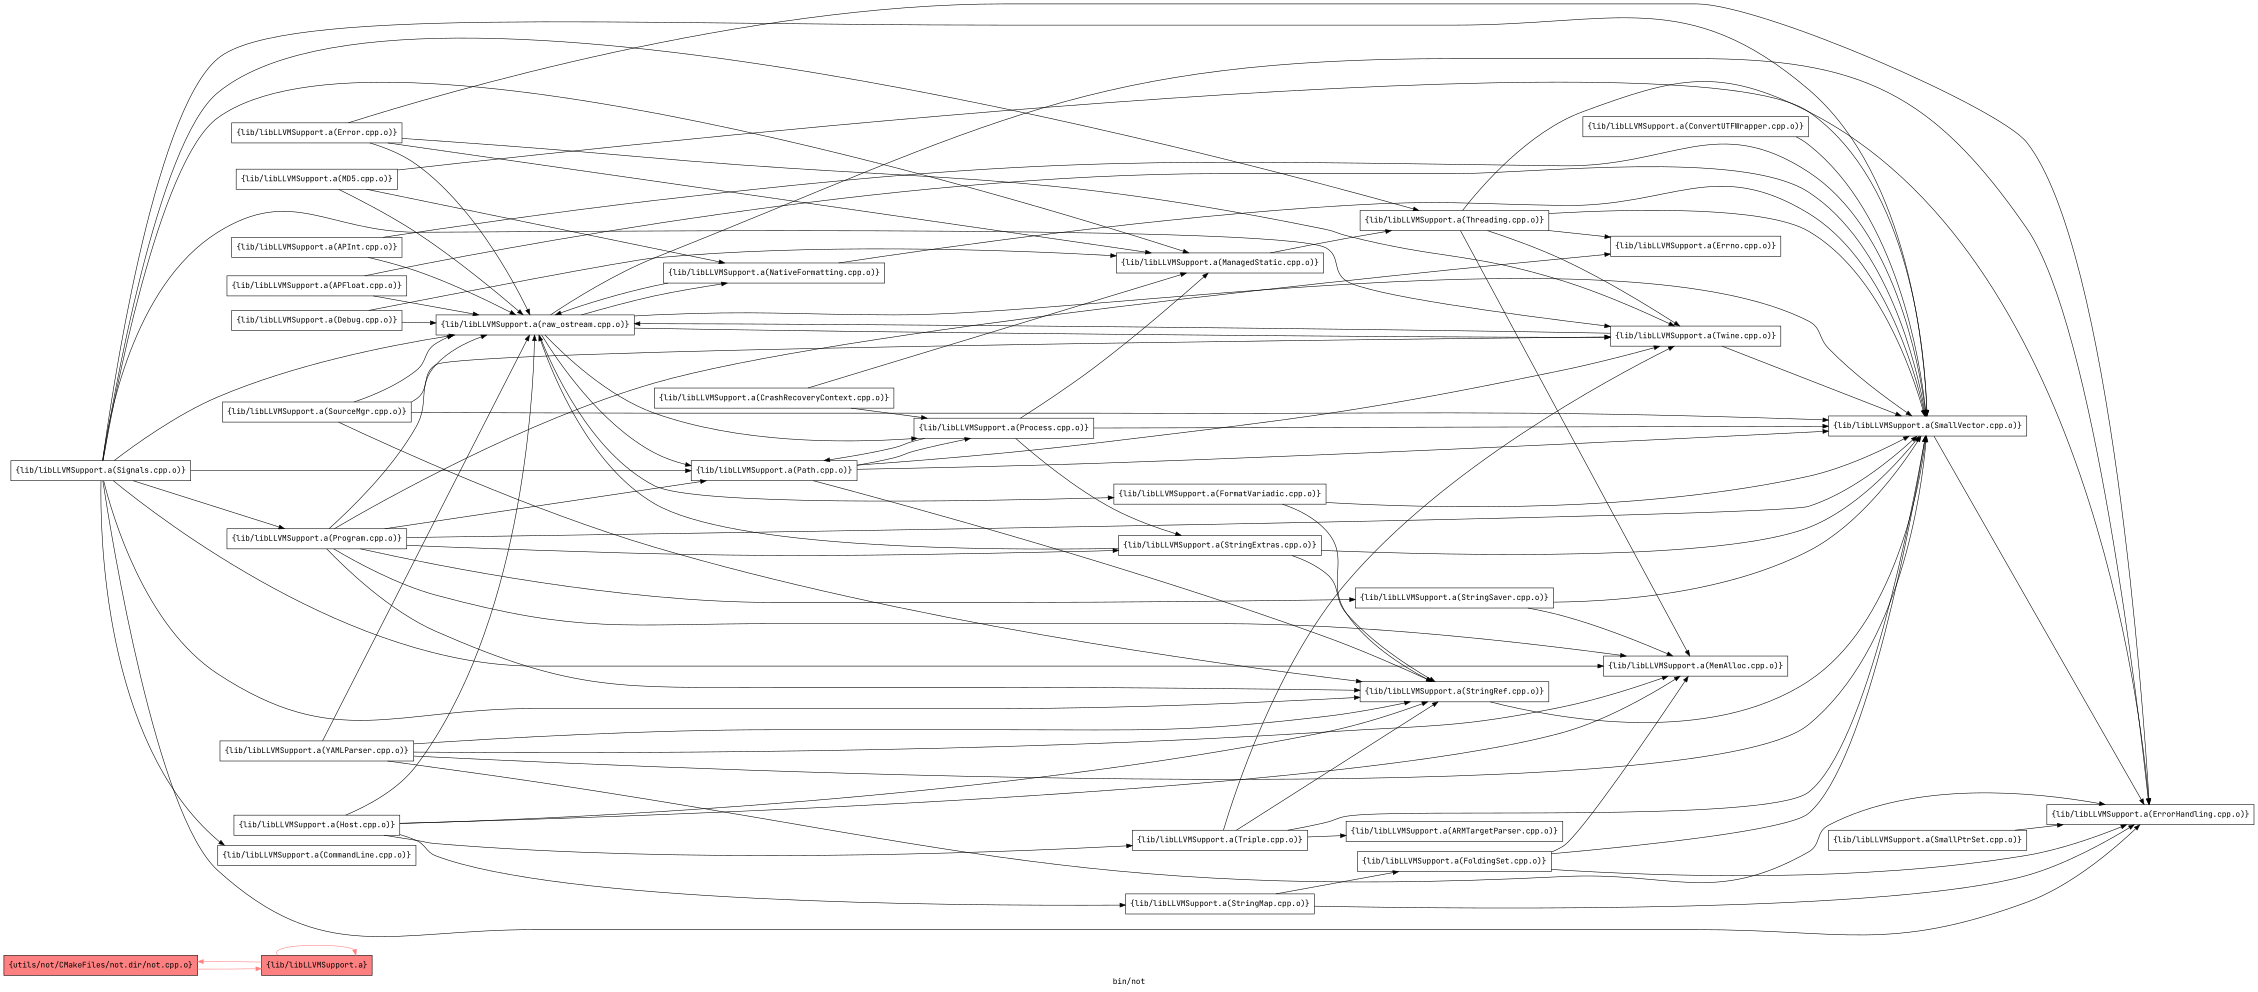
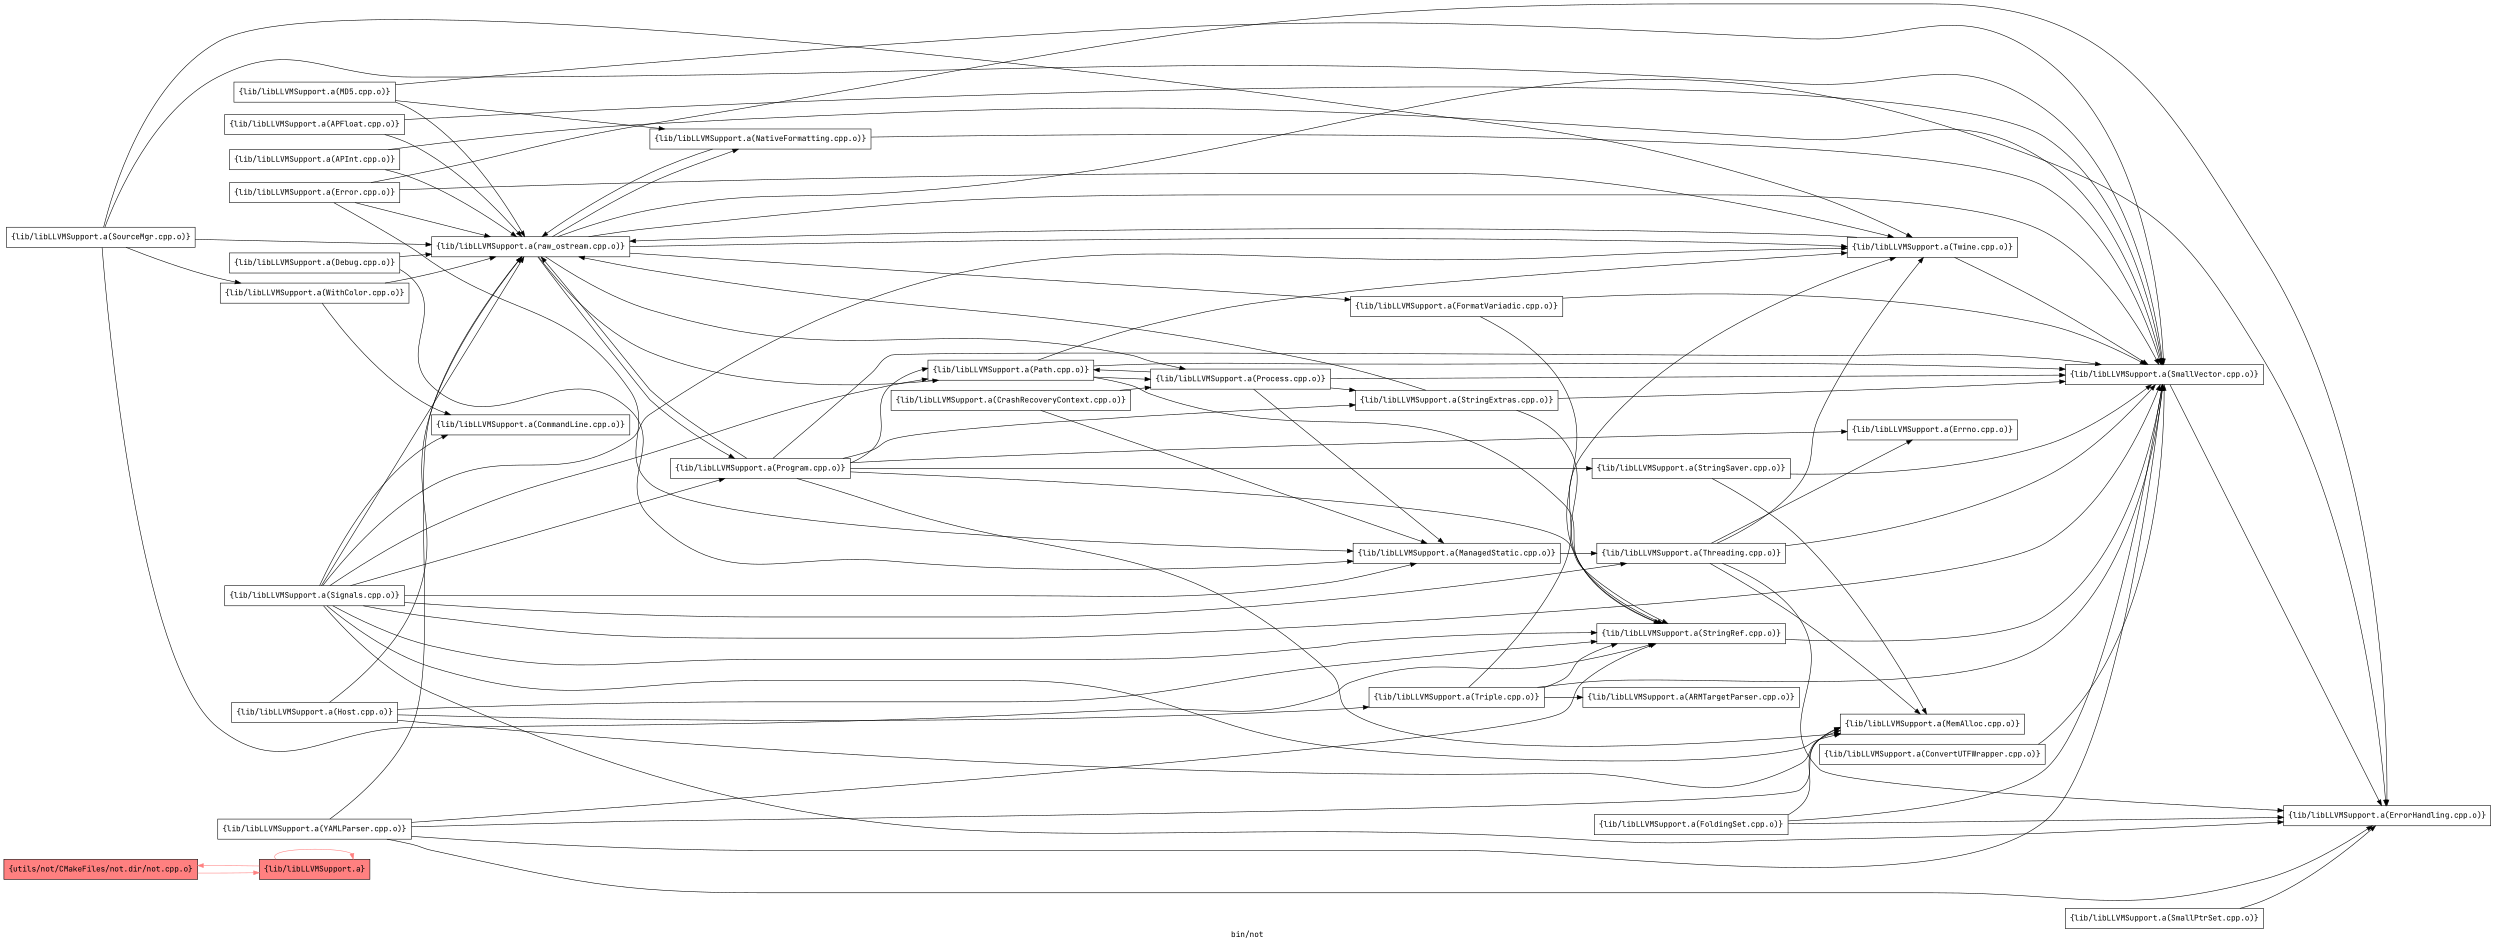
node "{lib/libLLVMSupport.a(WithColor.cpp.o)}": added
edge "{lib/libLLVMSupport.a(raw_ostream.cpp.o)}" -> "{lib/libLLVMSupport.a(Program.cpp.o)}": added
node "{lib/libLLVMSupport.a(StringMap.cpp.o)}": removed
